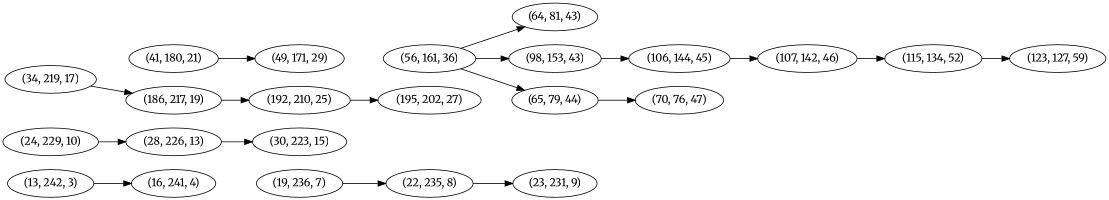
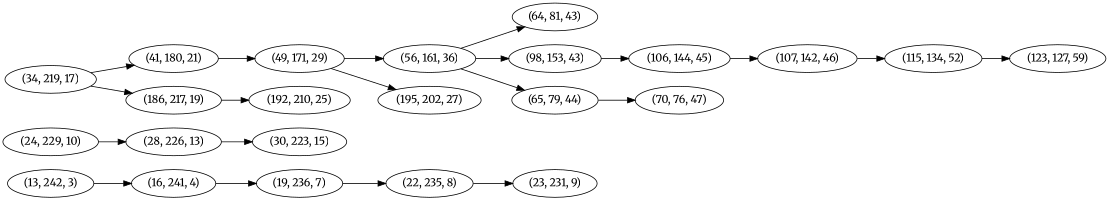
edge "(49, 171, 29)" -> "(56, 161, 36)": added
edge "(34, 219, 17)" -> "(41, 180, 21)": added
edge "(192, 210, 25)" -> "(195, 202, 27)": now "(49, 171, 29)" -> "(195, 202, 27)"
edge "(16, 241, 4)" -> "(19, 236, 7)": added
